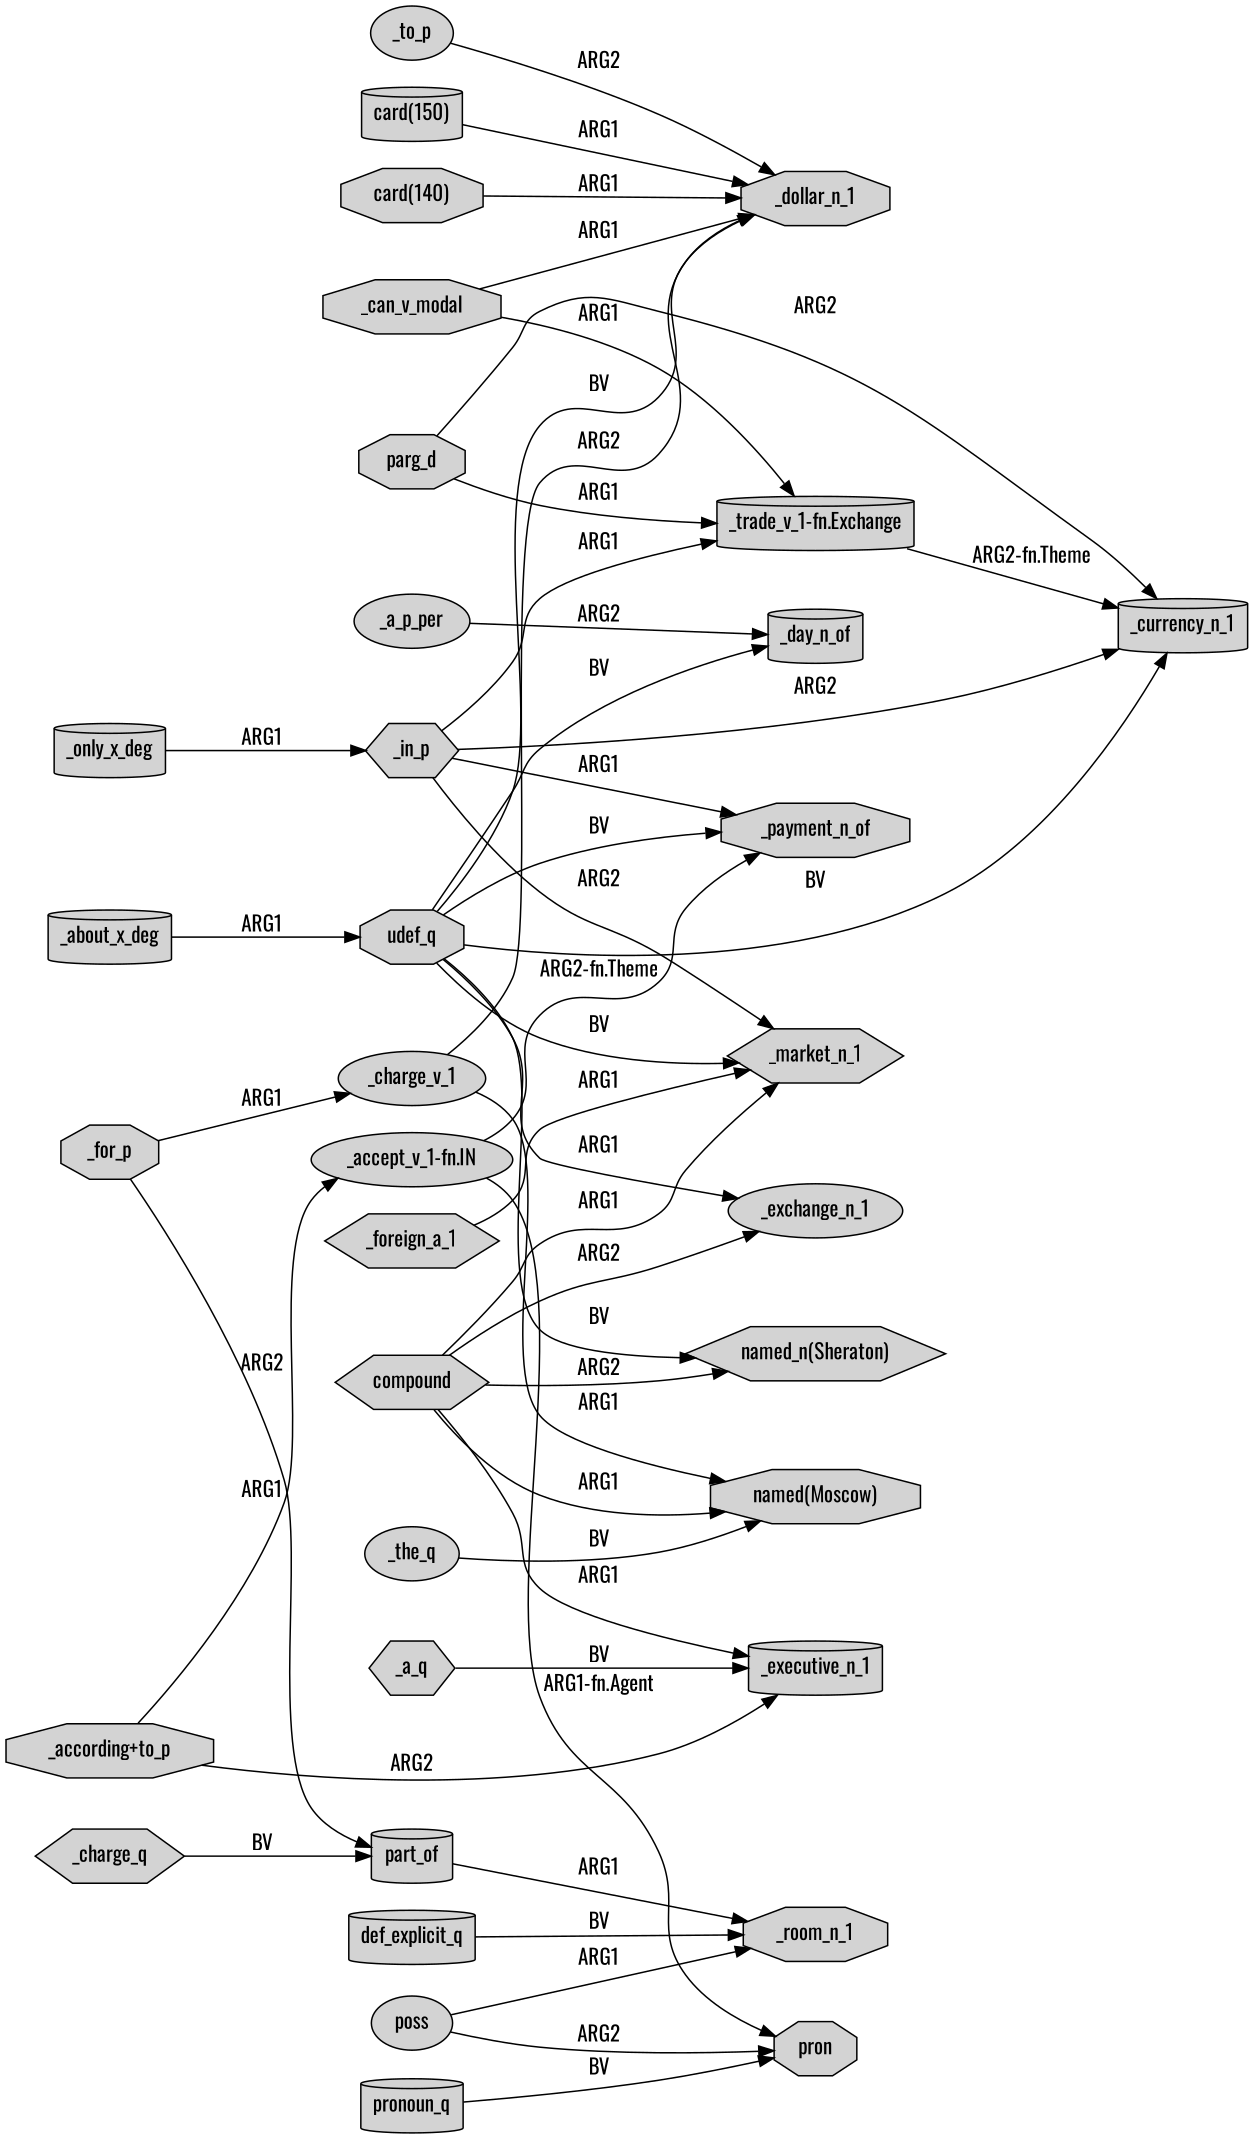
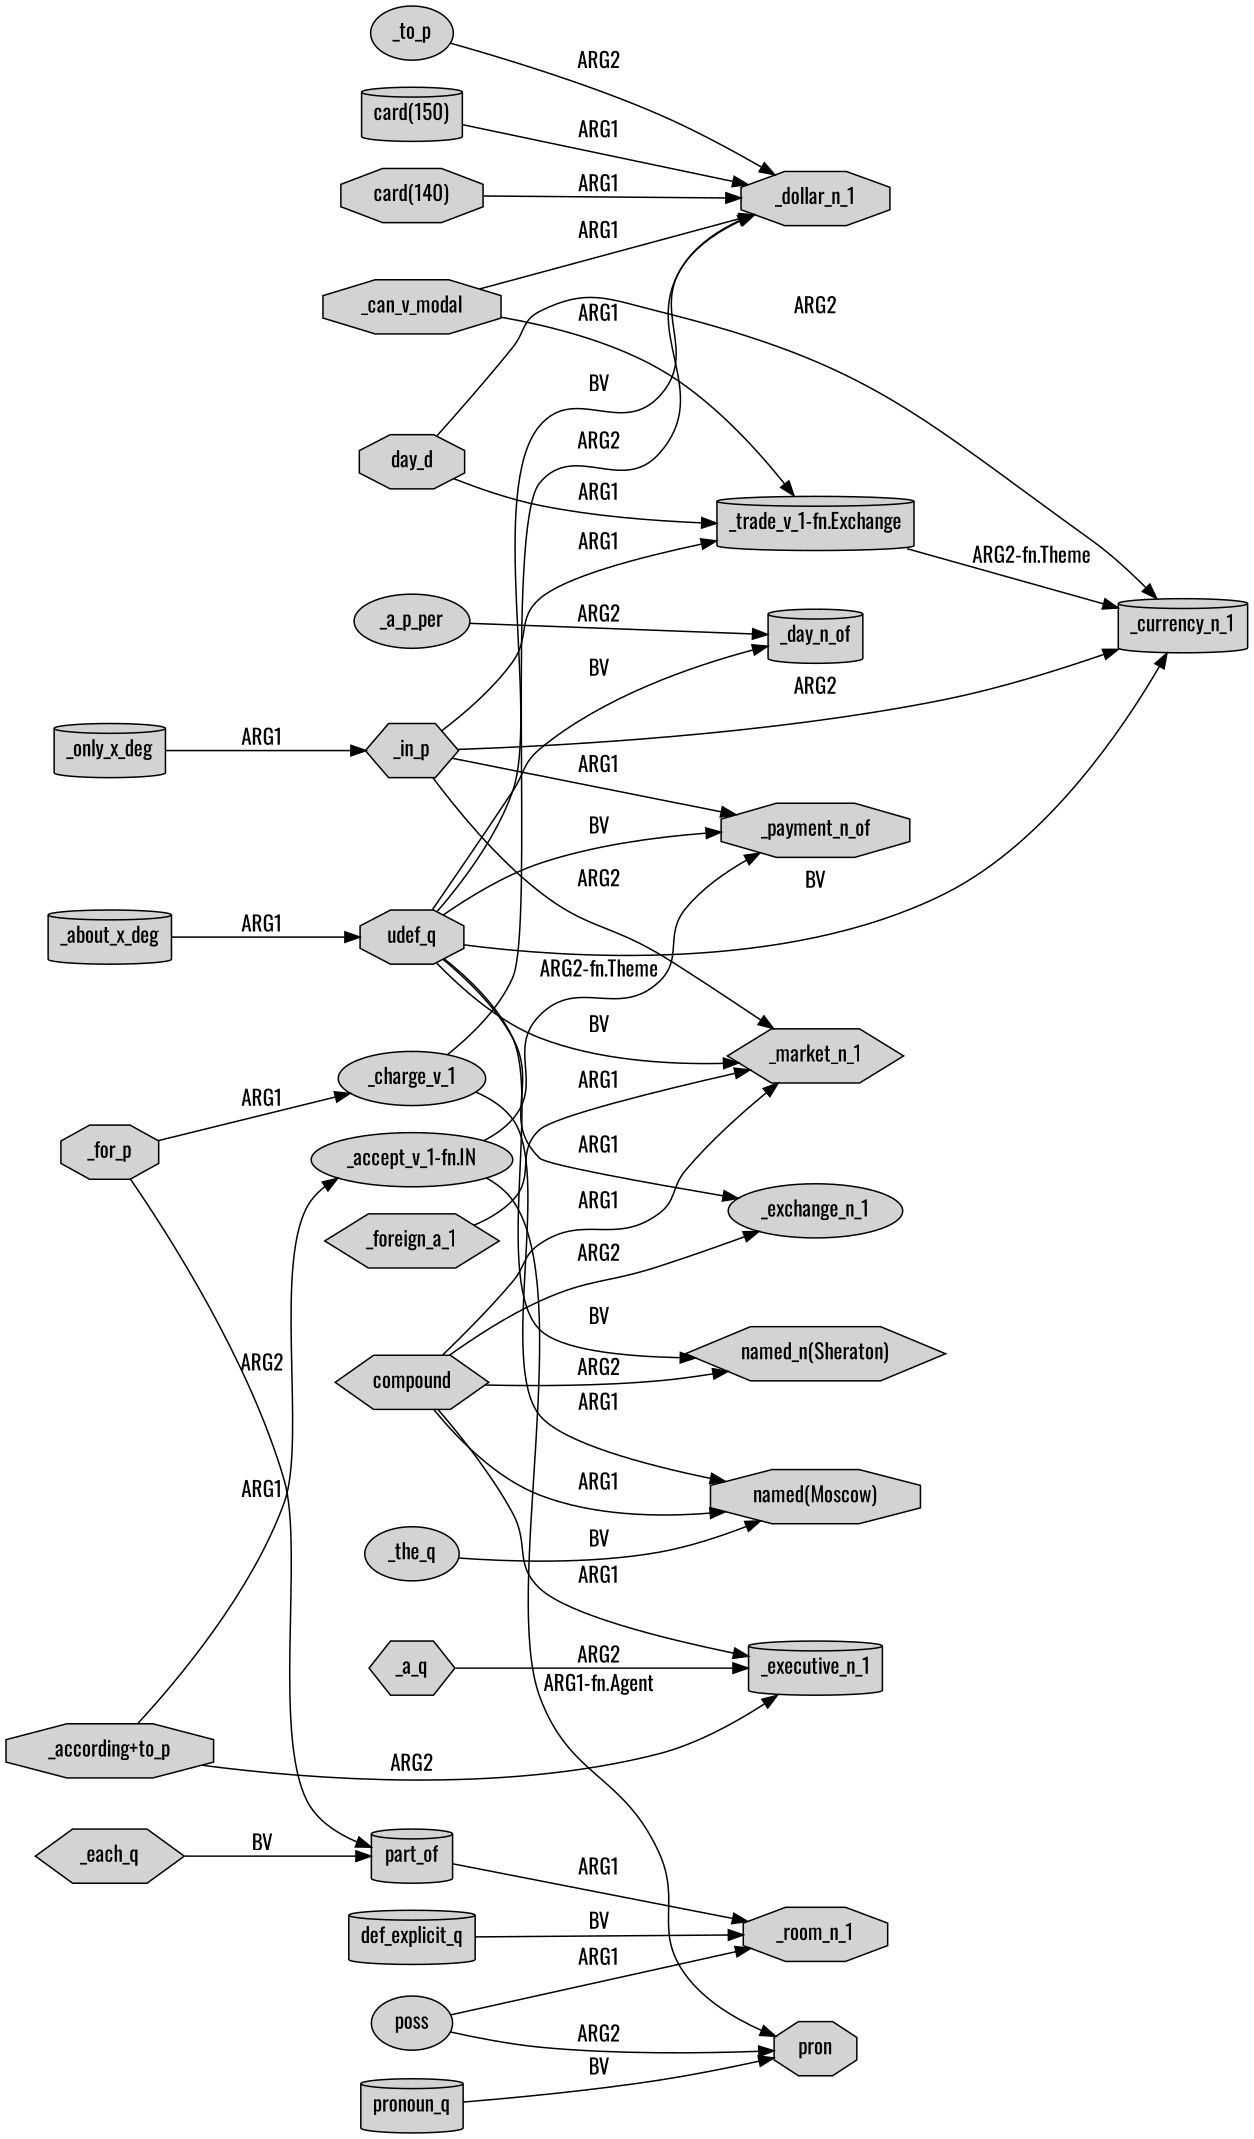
node "parg_d": label "parg_d" -> "day_d"
edge "_a_q" -> "_executive_n_1": label "BV" -> "ARG2"
node "_charge_q": label "_charge_q" -> "_each_q"
